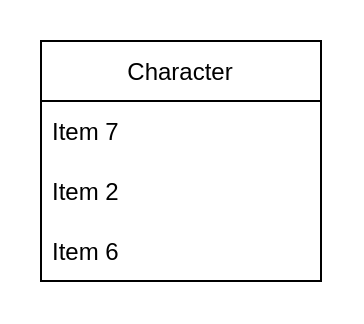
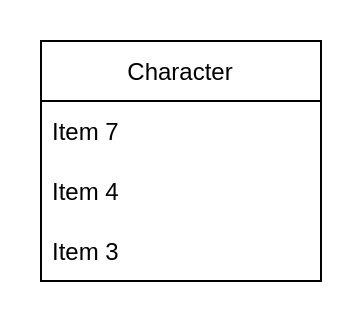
node "Item 2": label "Item 2" -> "Item 4"
node "Item 6": label "Item 6" -> "Item 3"
